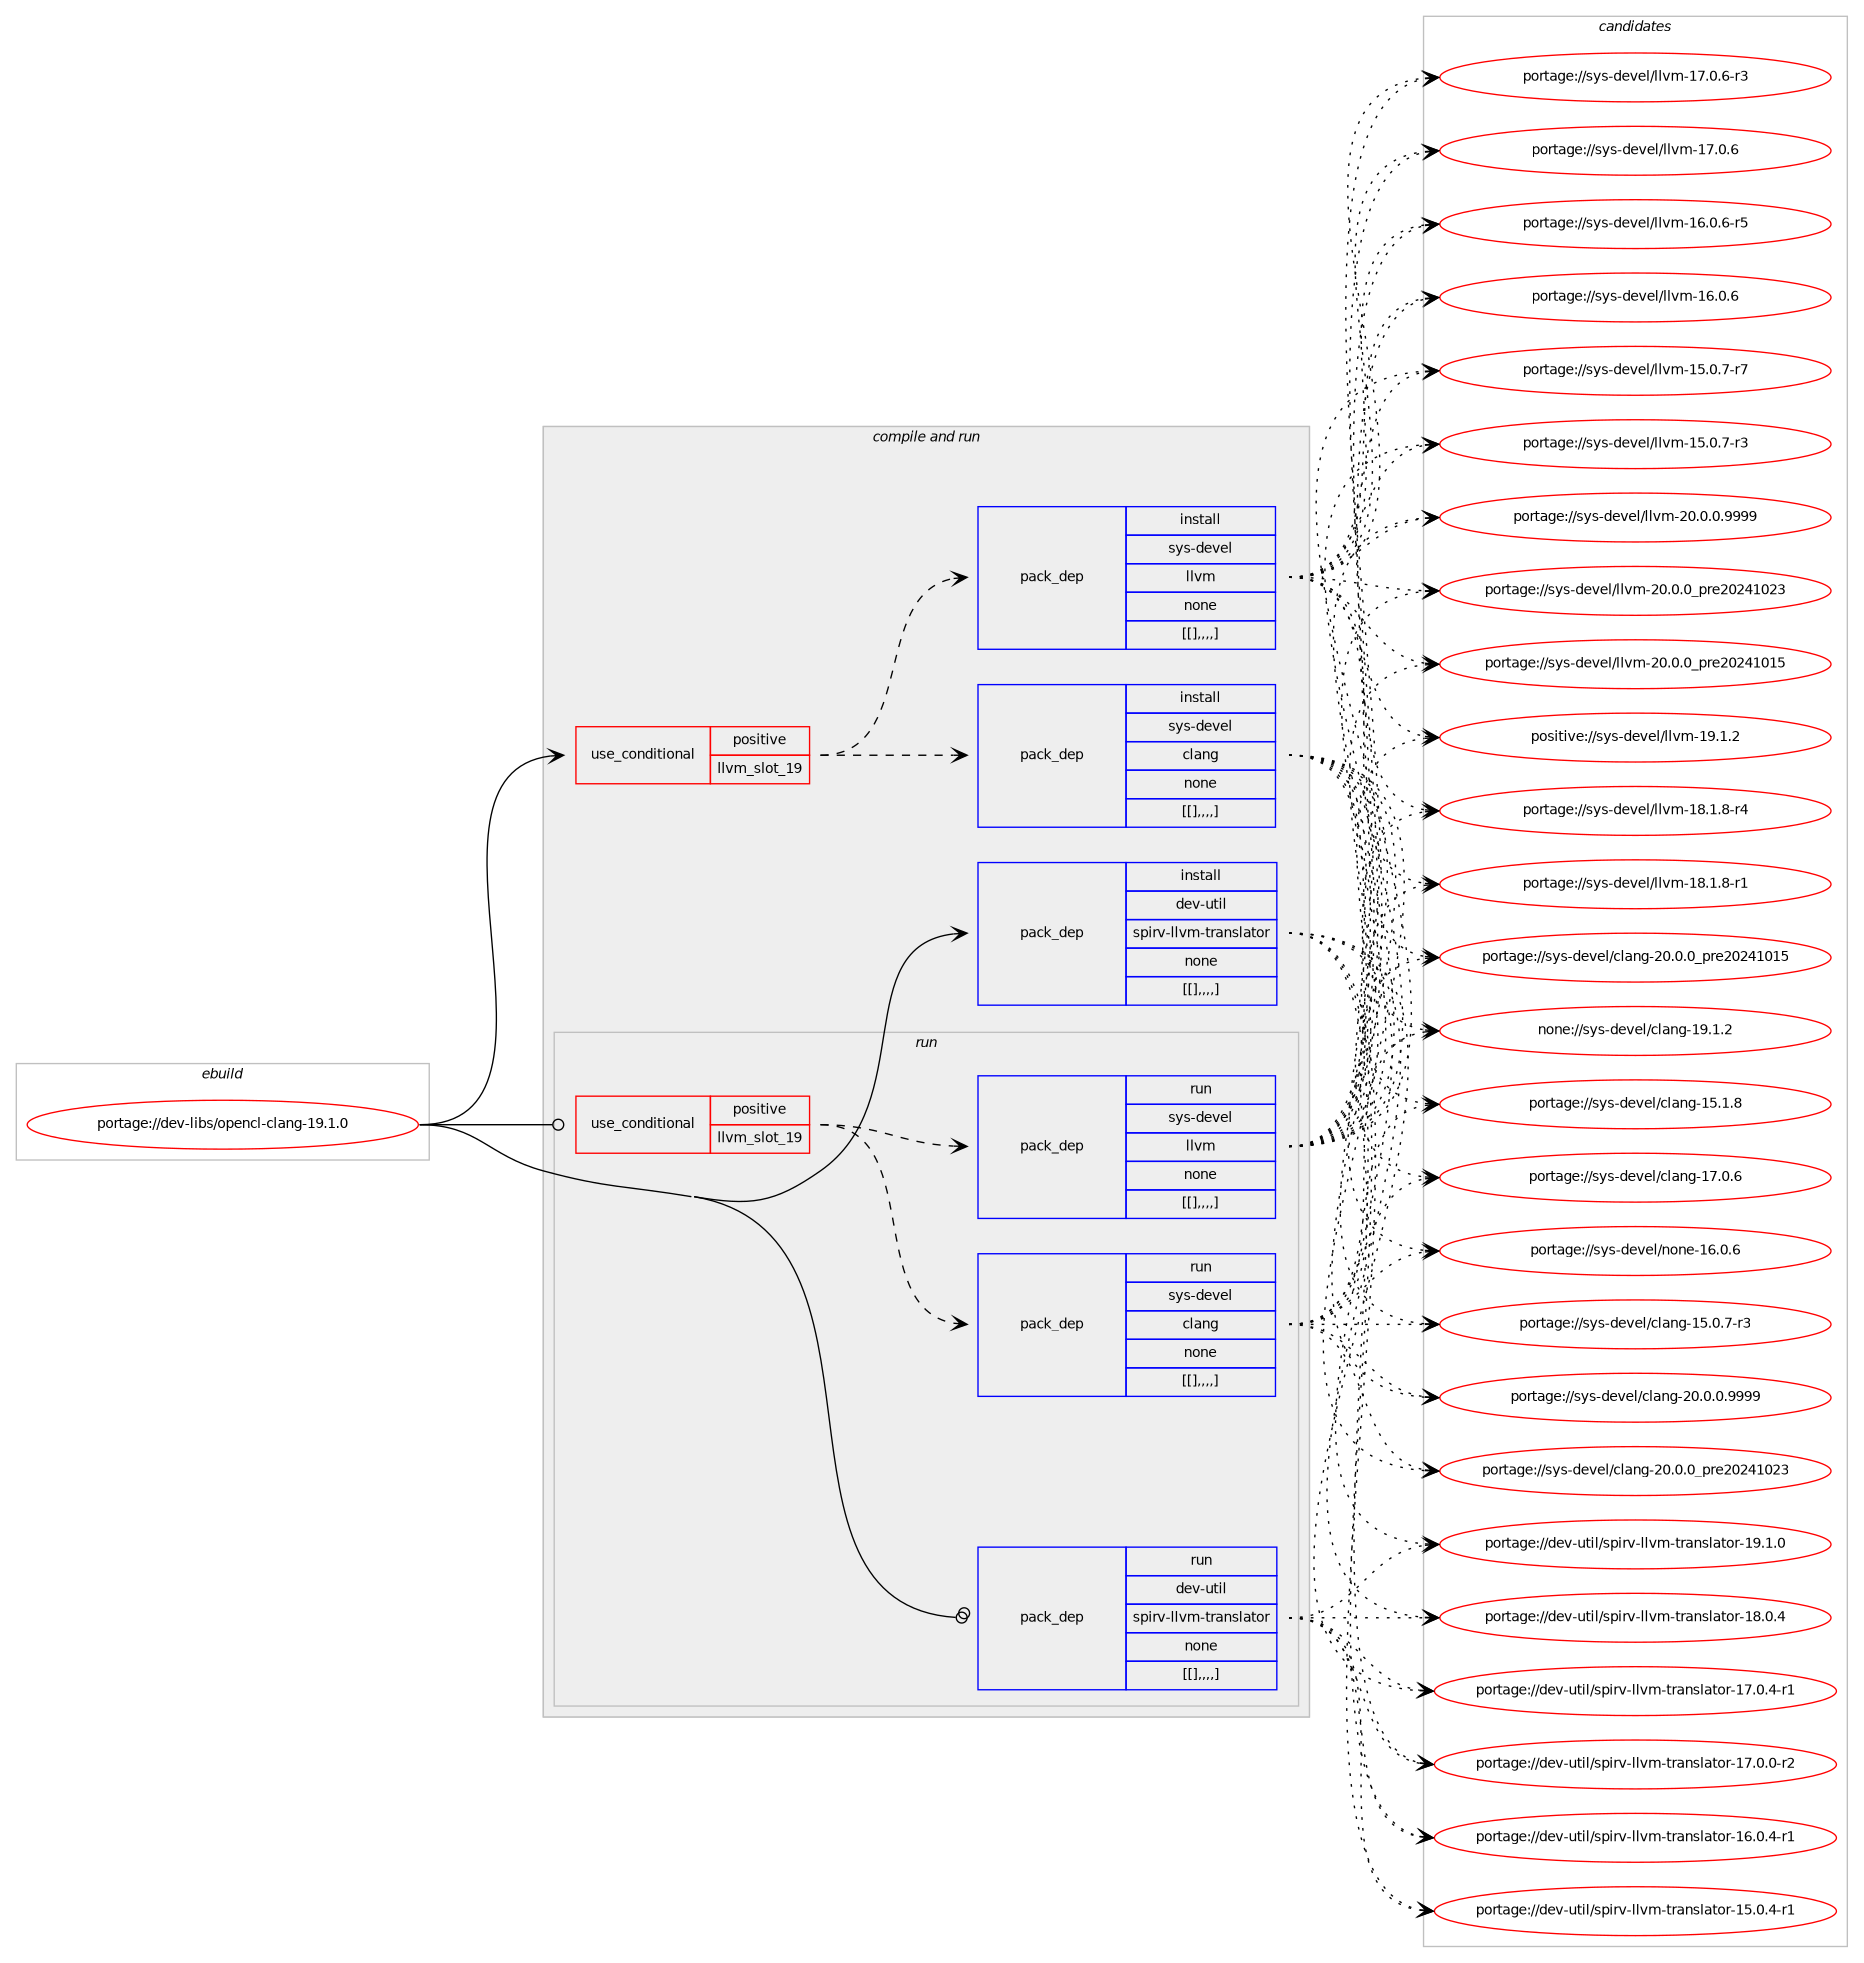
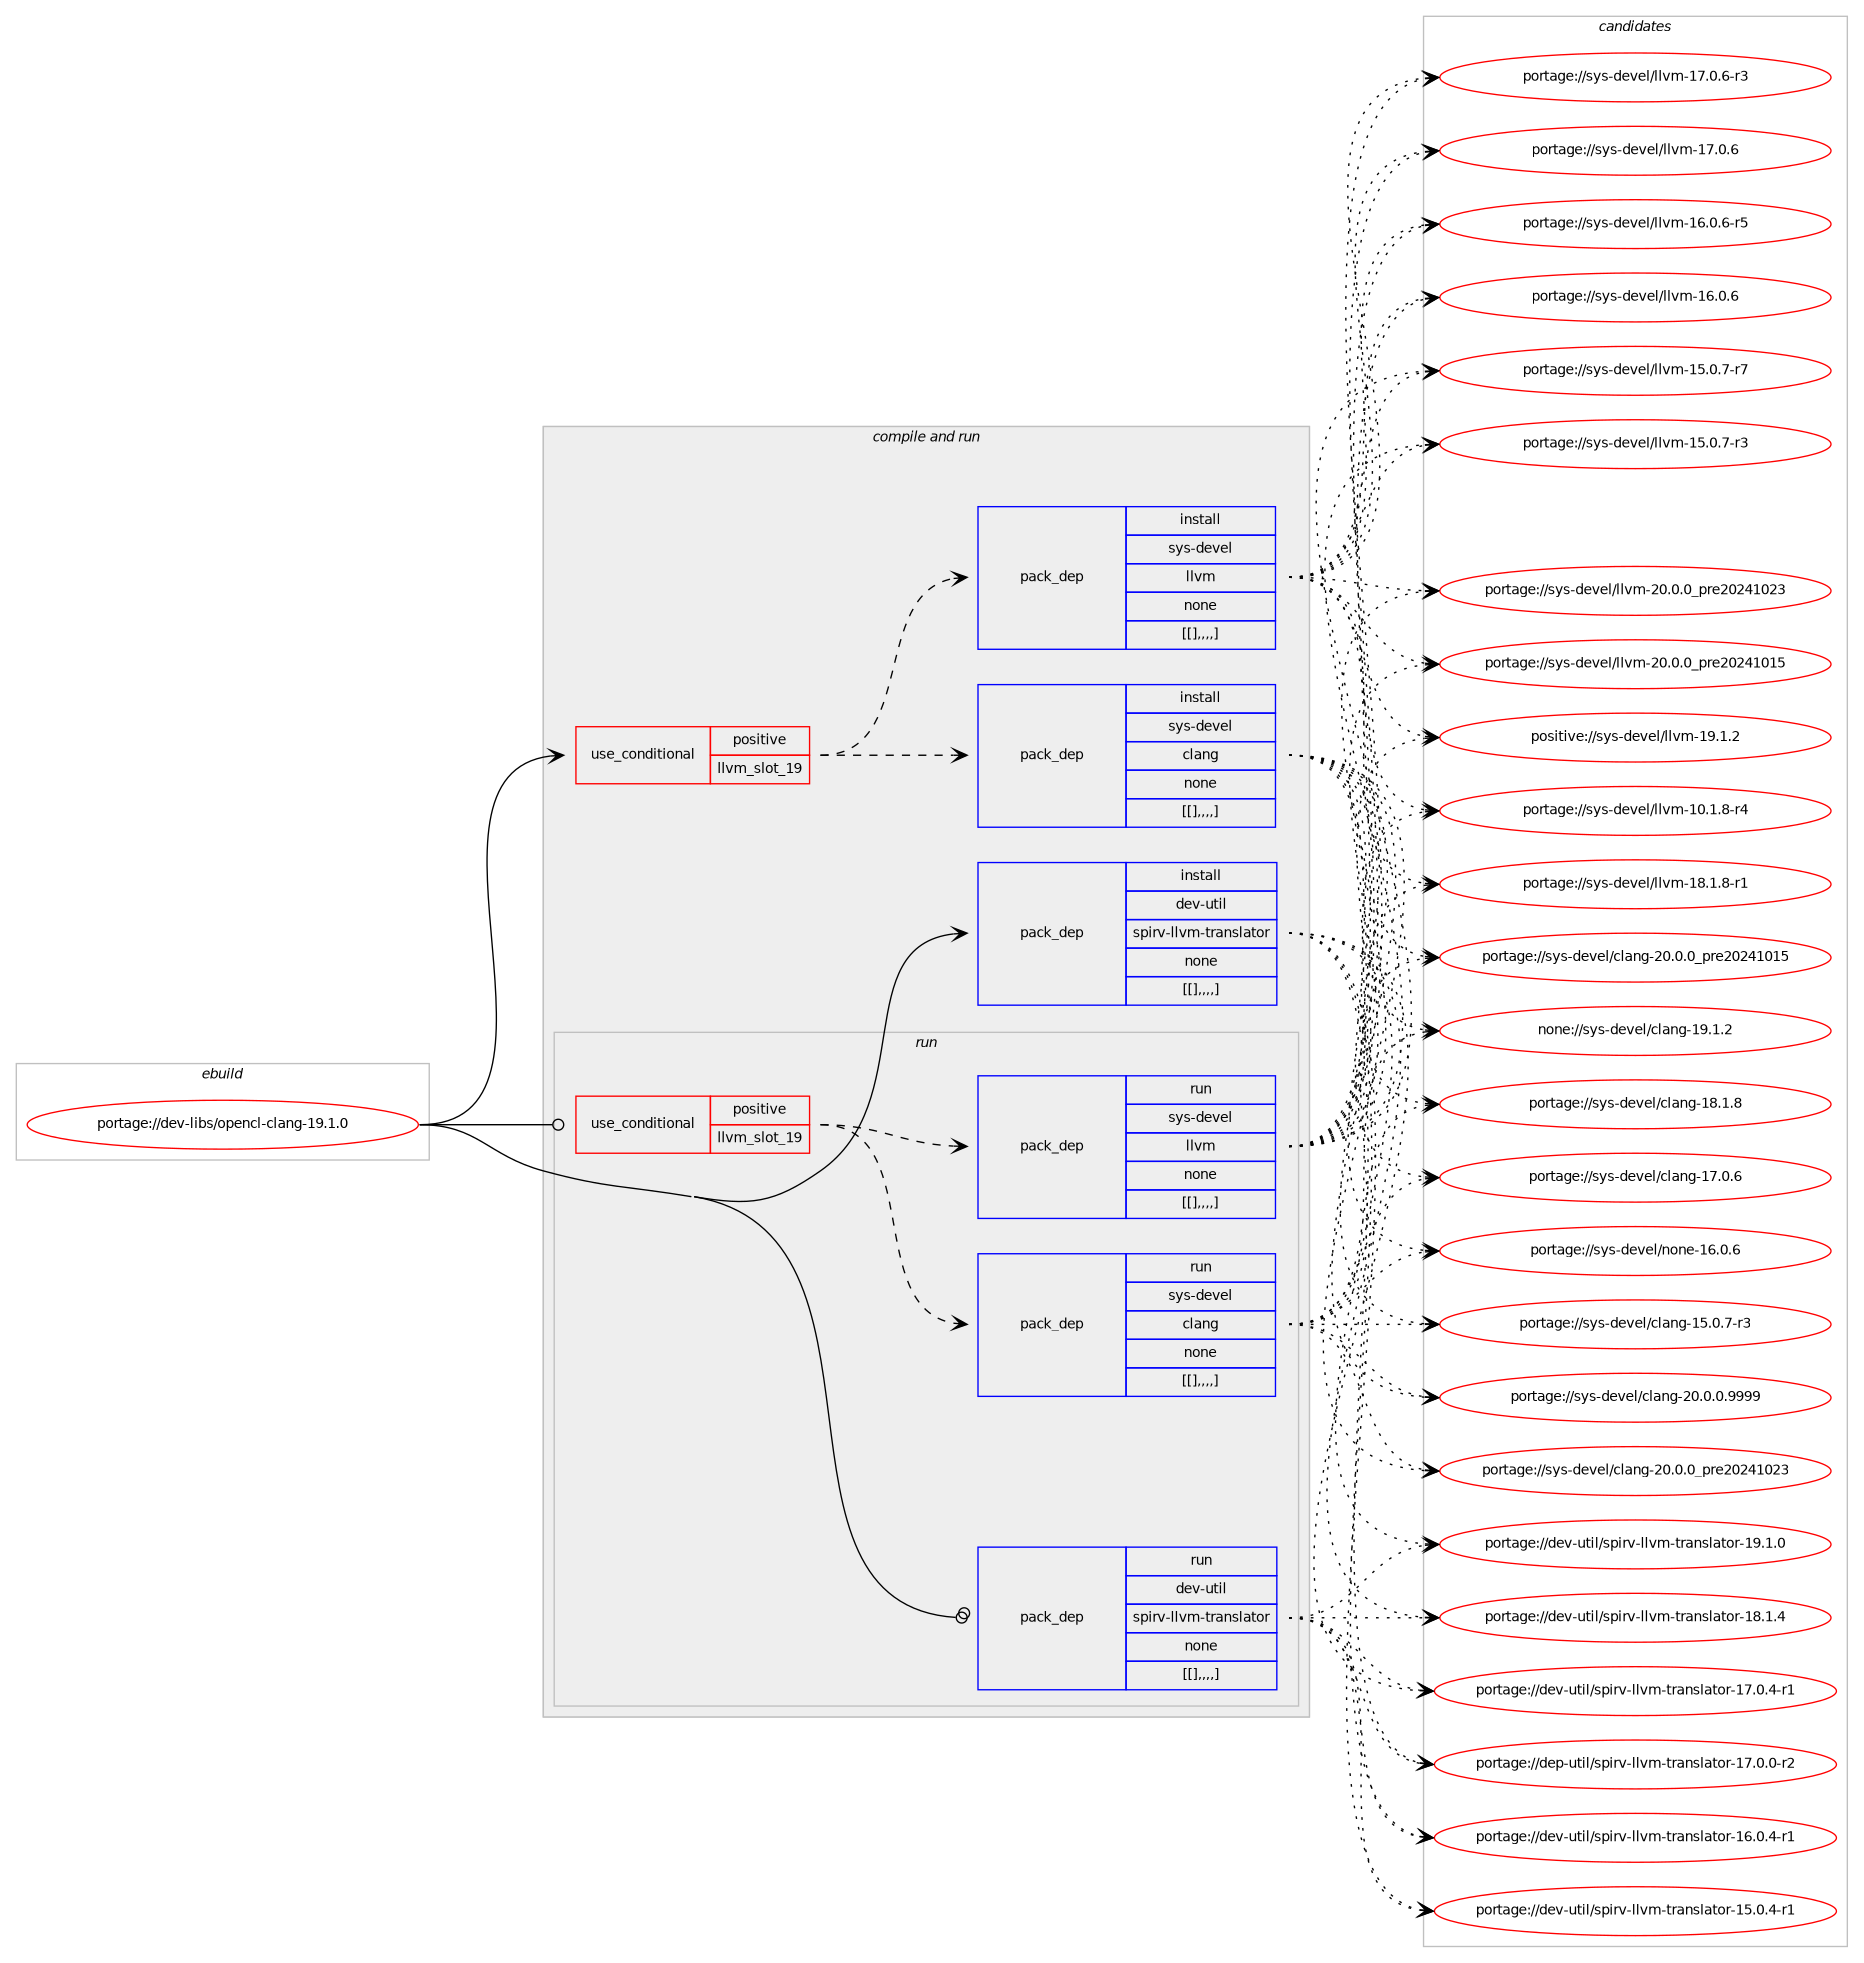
node "portage://sys-devel/llvm-20.0.0.9999": removed
node "portage://sys-devel/llvm-18.1.8-r4": label "portage://sys-devel/llvm-18.1.8-r4" -> "portage://sys-devel/llvm-10.1.8-r4"
node "portage://sys-devel/clang-15.1.8": label "portage://sys-devel/clang-15.1.8" -> "portage://sys-devel/clang-18.1.8"
node "portage://dev-util/spirv-llvm-translator-18.0.4": label "portage://dev-util/spirv-llvm-translator-18.0.4" -> "portage://dev-util/spirv-llvm-translator-18.1.4"
node "portage://dev-util/spirv-llvm-translator-17.0.0-r2": label "portage://dev-util/spirv-llvm-translator-17.0.0-r2" -> "portage://dep-util/spirv-llvm-translator-17.0.0-r2"
